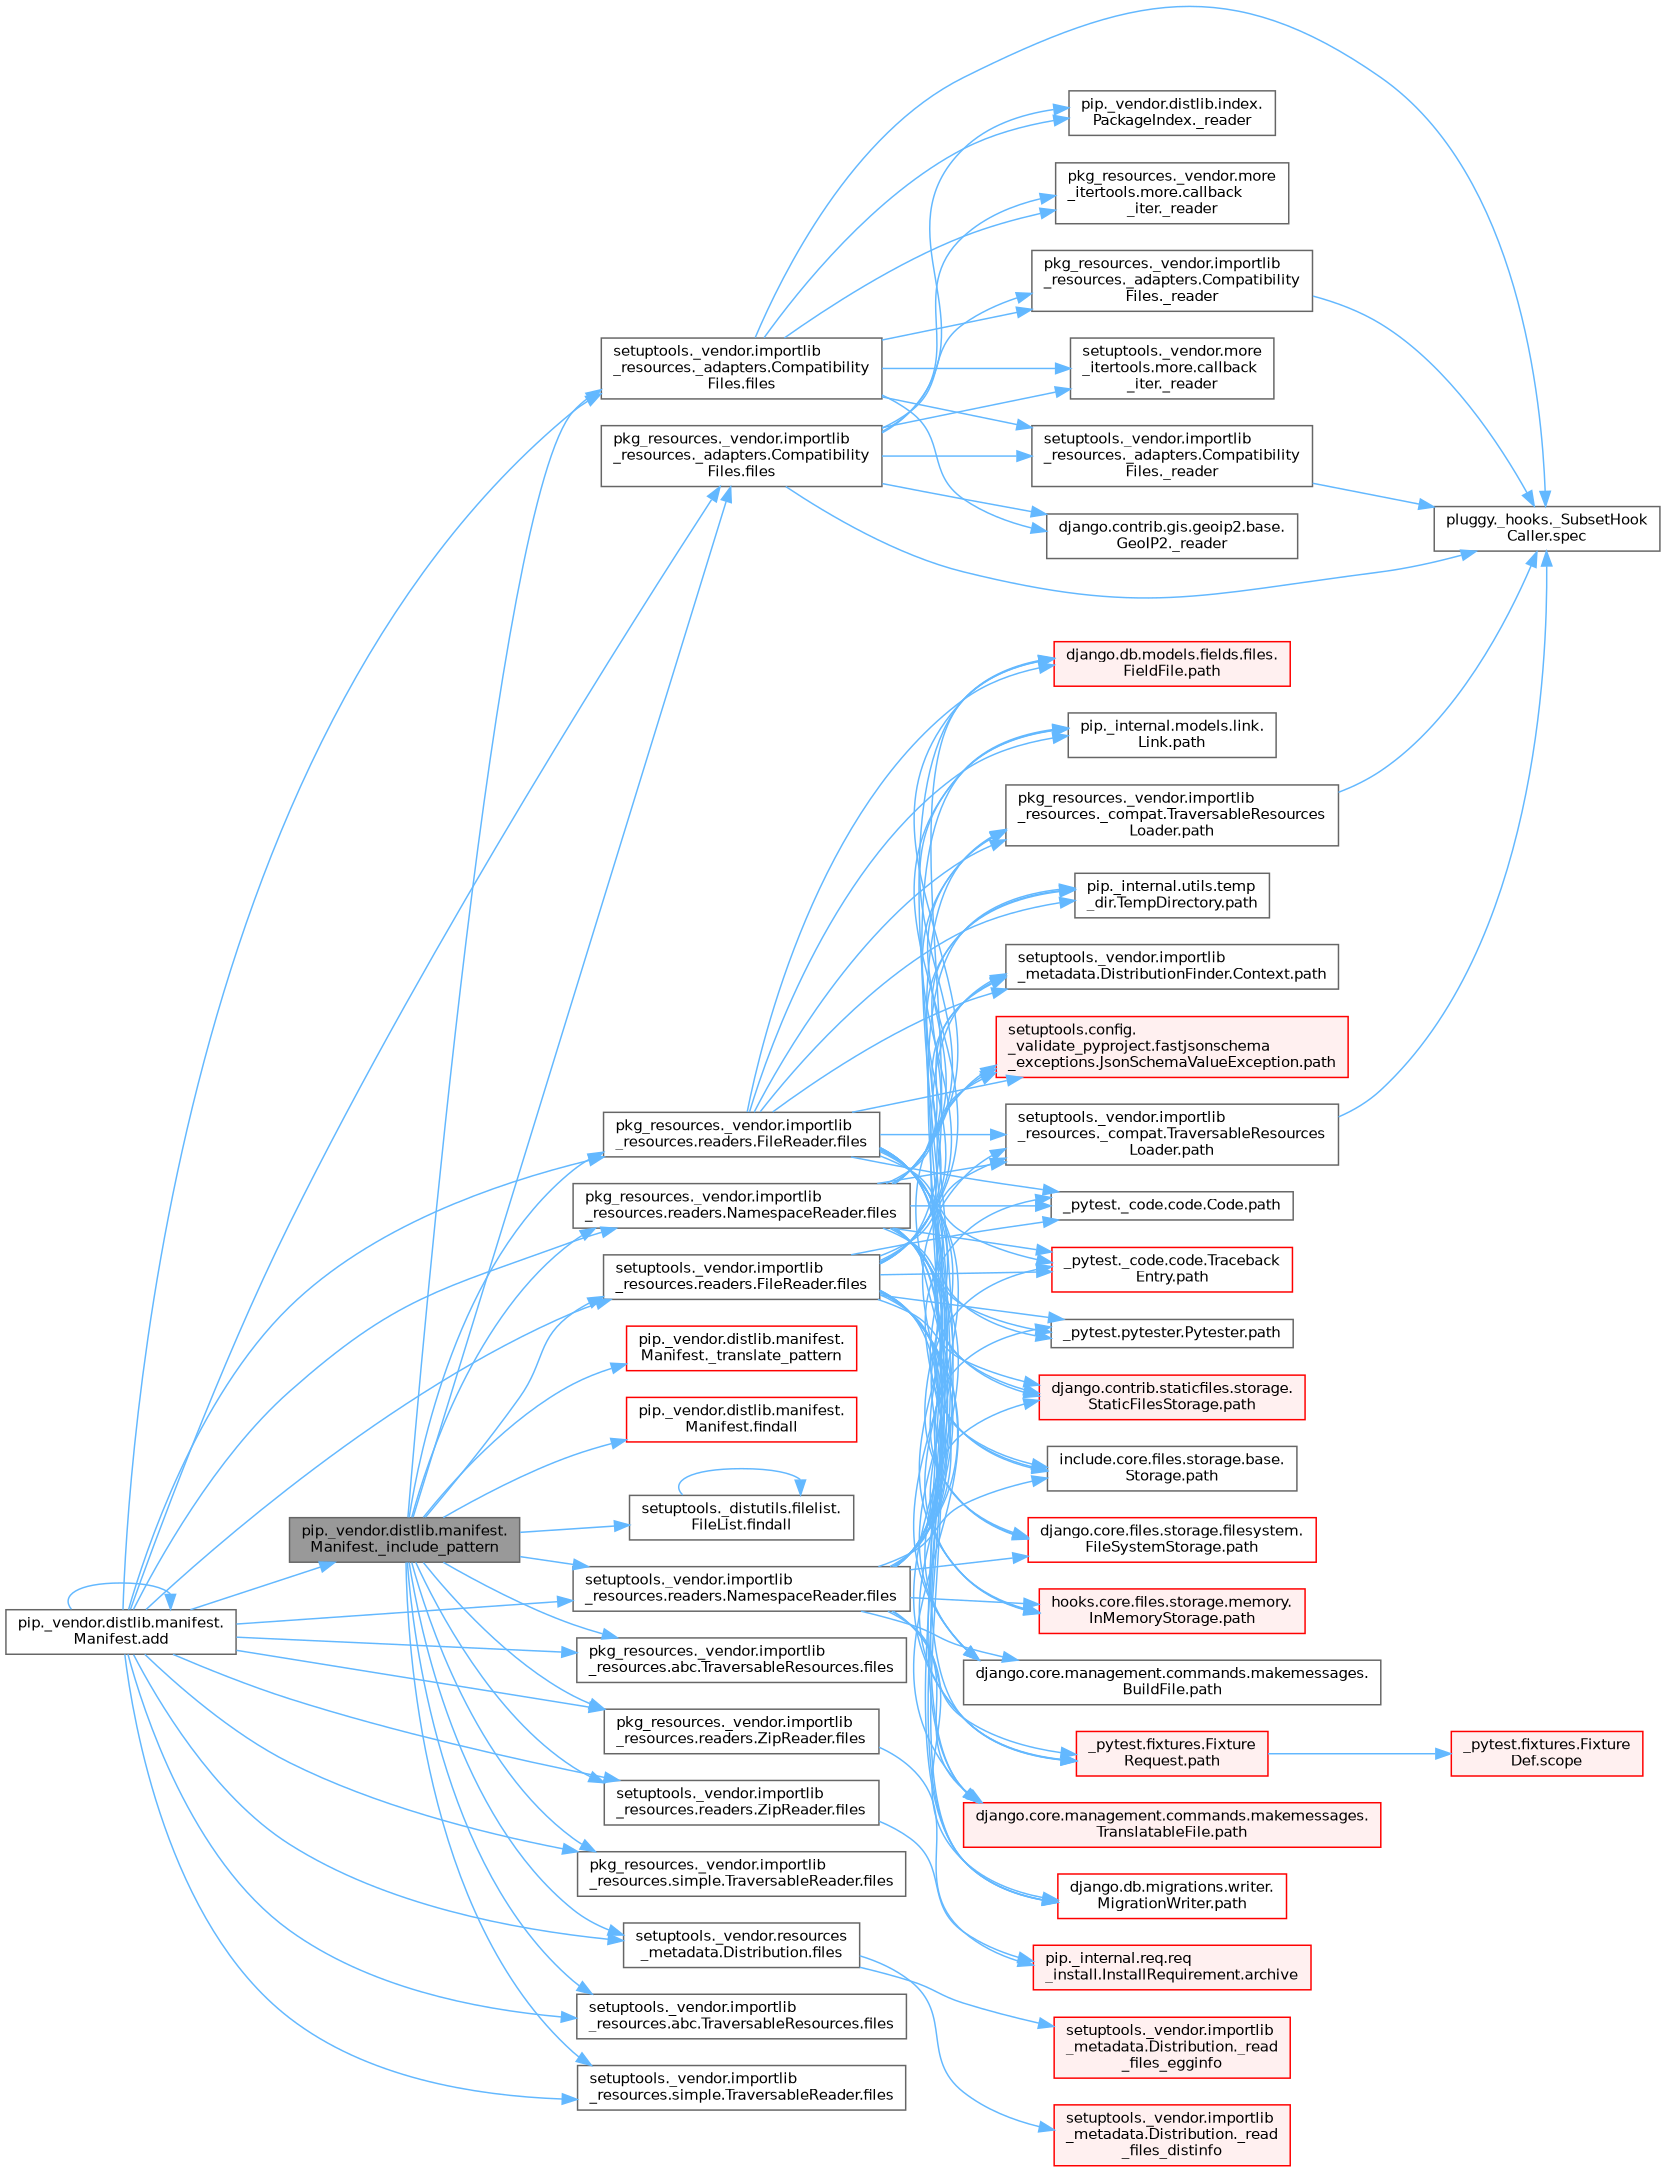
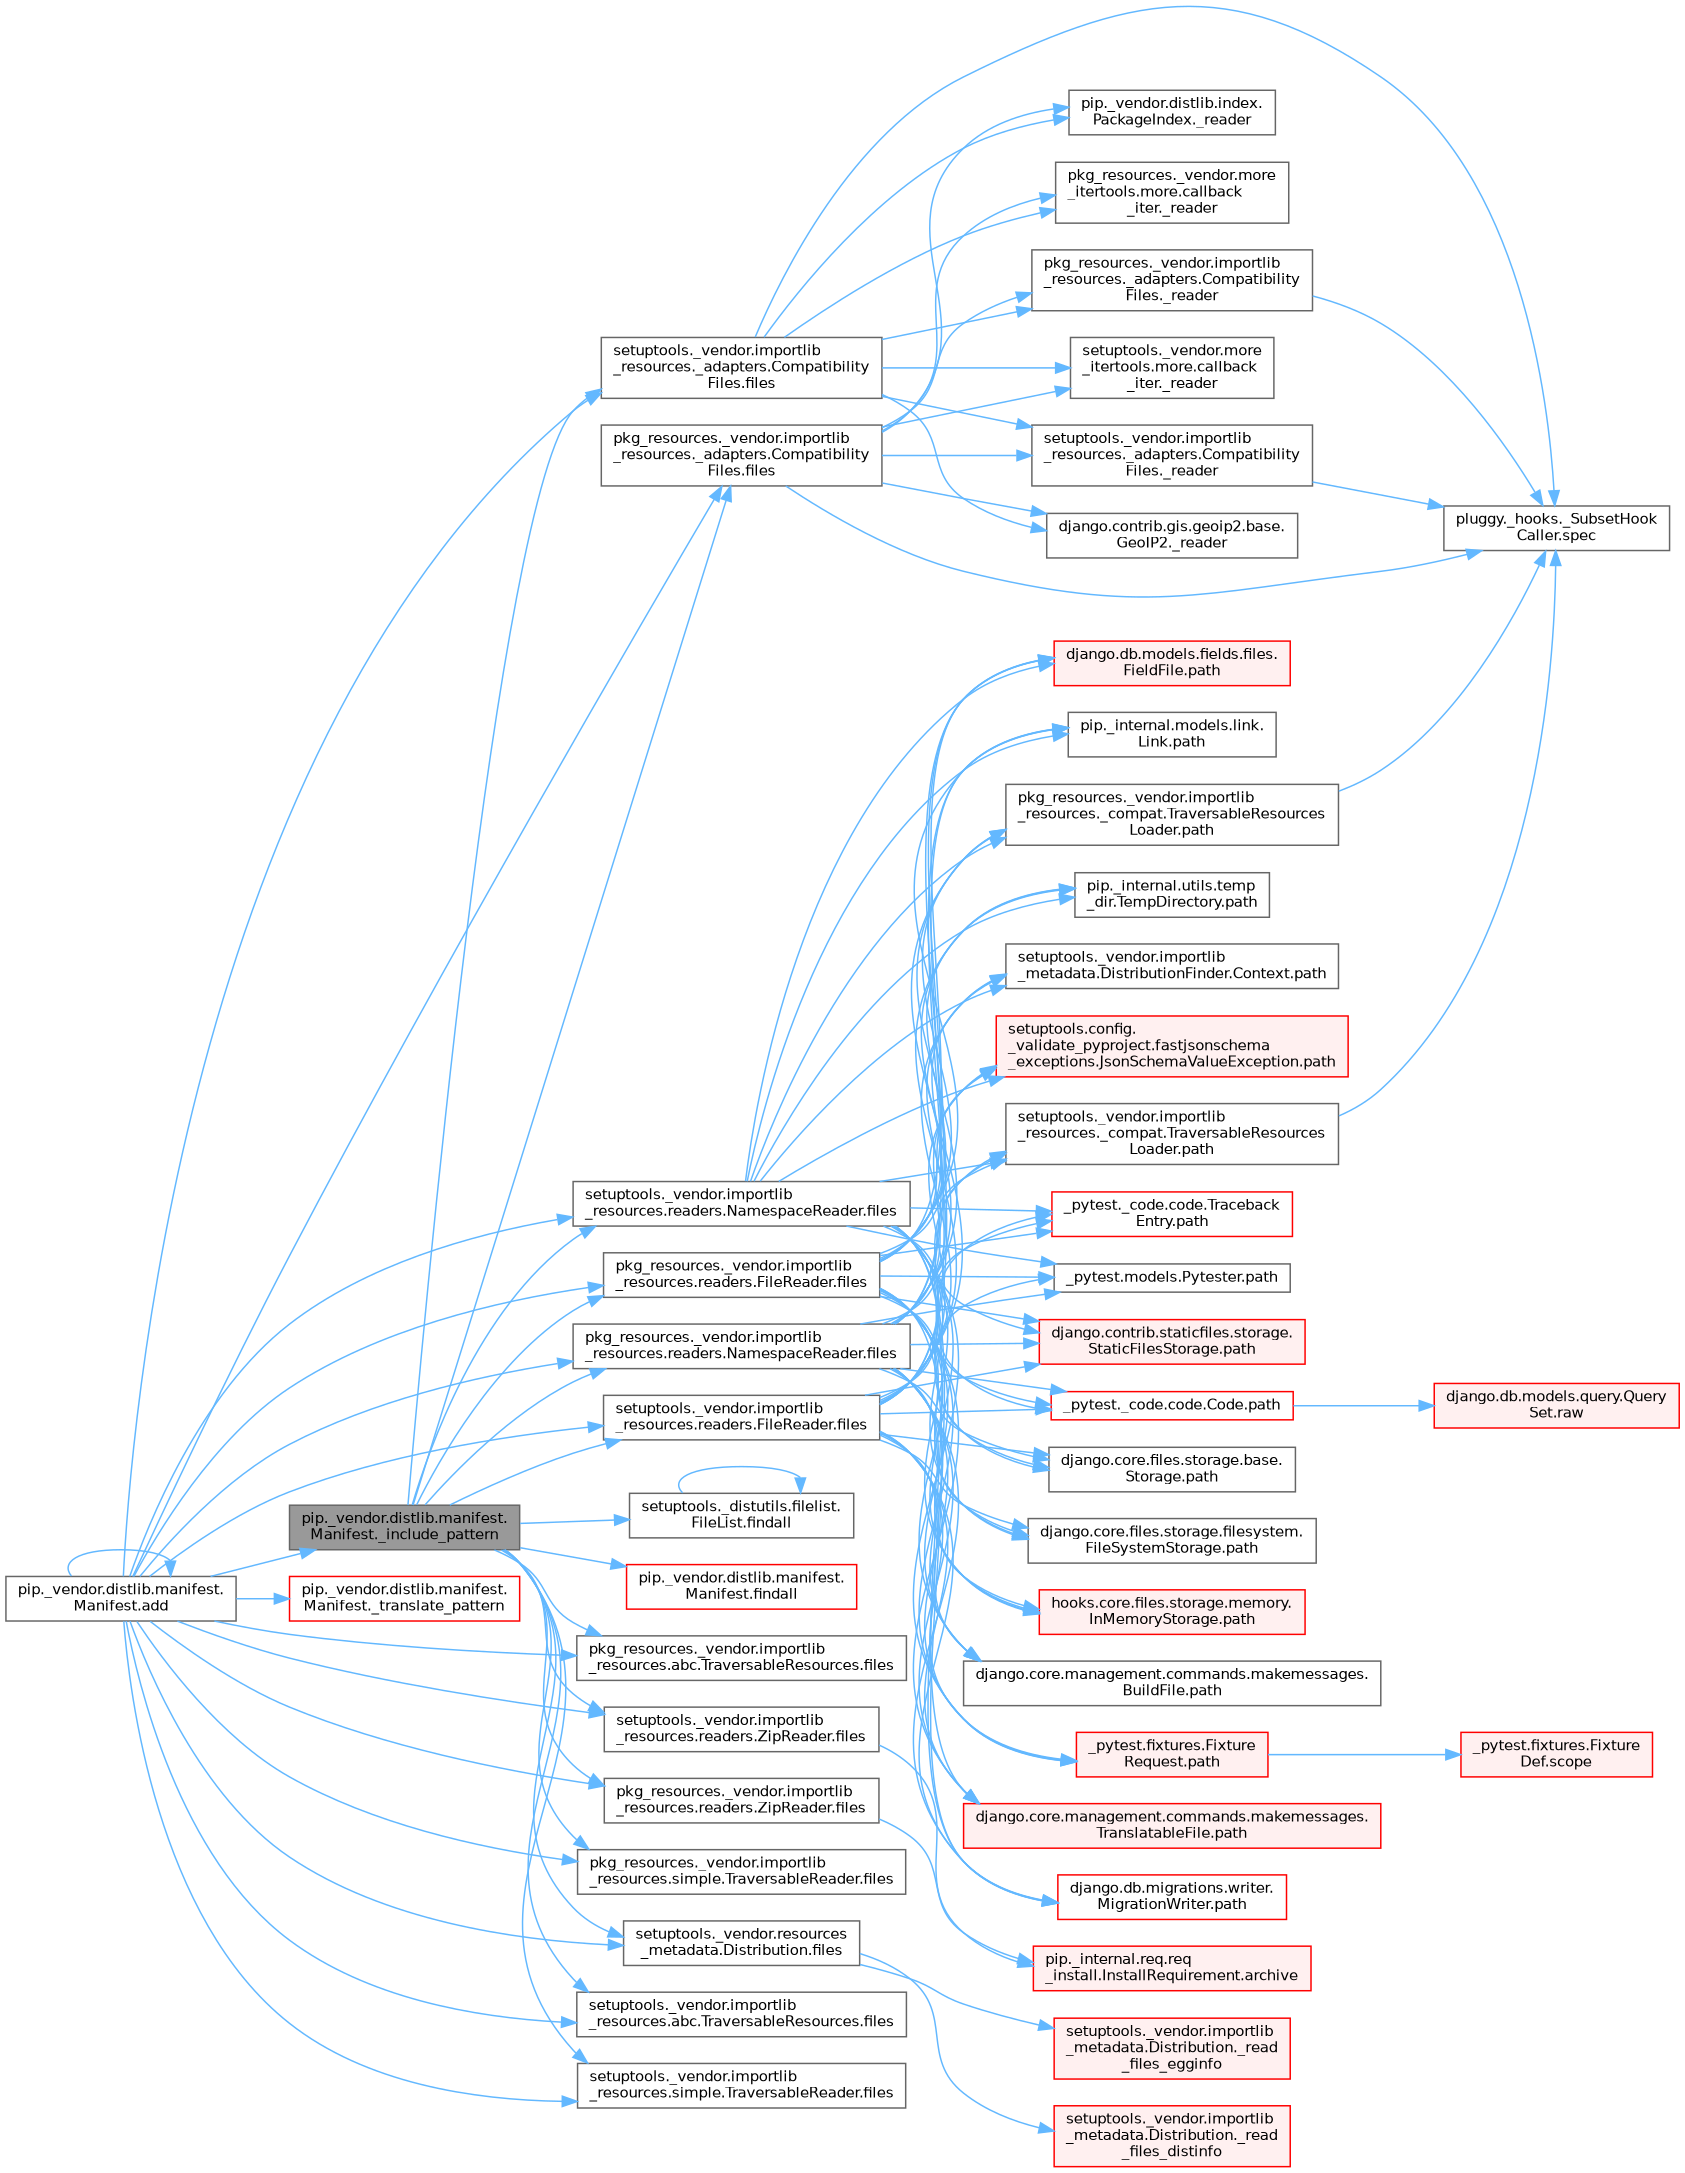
node "_pytest._code.code.Code.path": color grey40 -> red
node "_pytest.pytester.Pytester.path": label "_pytest.pytester.Pytester.path" -> "_pytest.models.Pytester.path"
node "django.db.models.query.Query Set.raw": added
edge "pip._vendor.distlib.manifest. Manifest._include_pattern" -> "pip._vendor.distlib.manifest. Manifest._translate_pattern": now "pip._vendor.distlib.manifest. Manifest.add" -> "pip._vendor.distlib.manifest. Manifest._translate_pattern"
node "include.core.files.storage.base. Storage.path": label "include.core.files.storage.base. Storage.path" -> "django.core.files.storage.base. Storage.path"
node "django.core.files.storage.filesystem. FileSystemStorage.path": color red -> grey40
